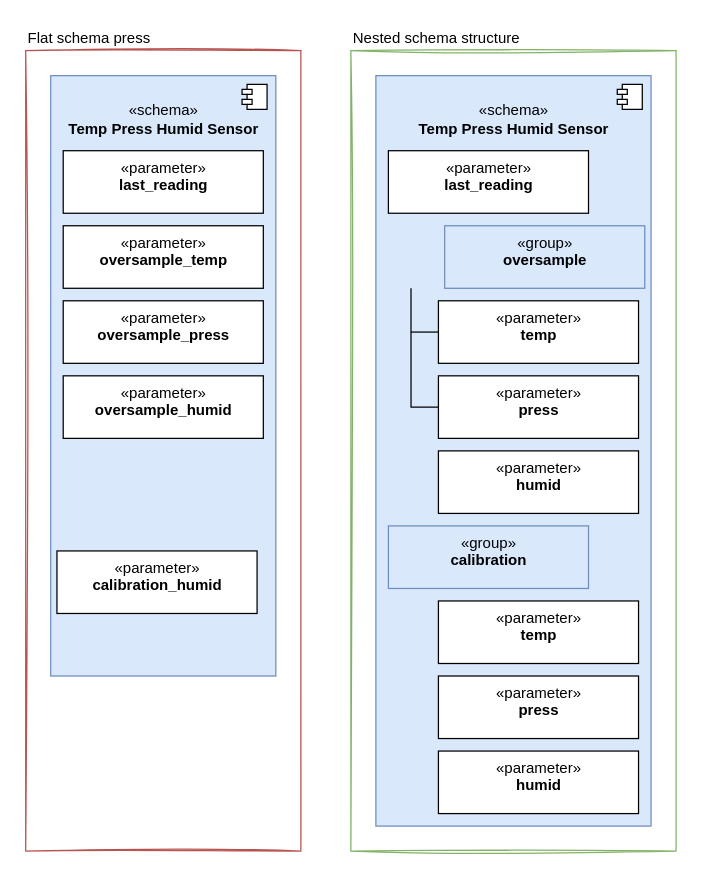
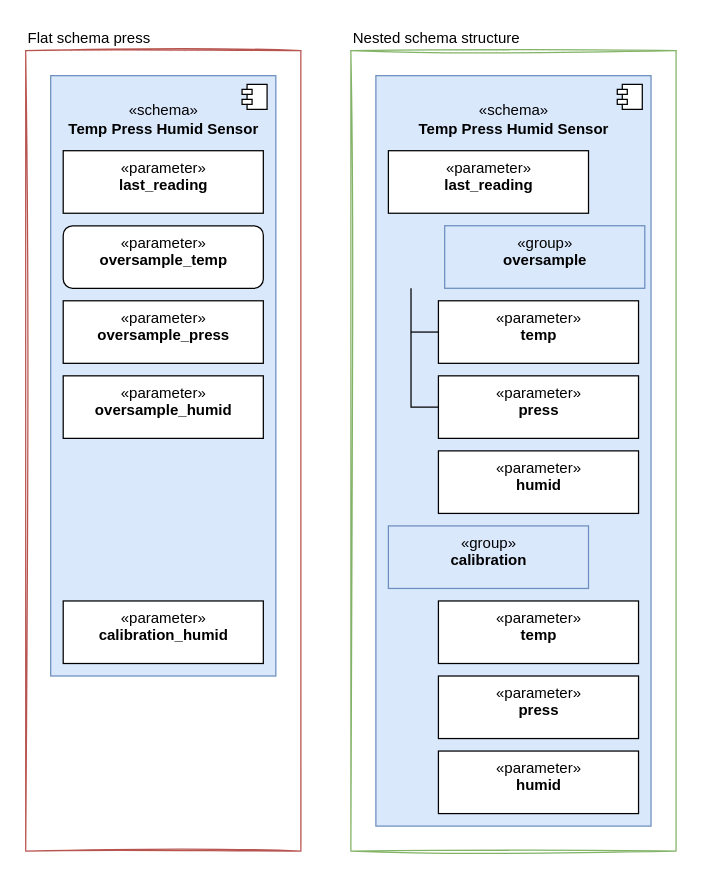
node "«parameter» oversample_temp": shape rectangle -> rounded rectangle
node "«parameter» calibration_humid": moved (157, 582) -> (163, 632)
